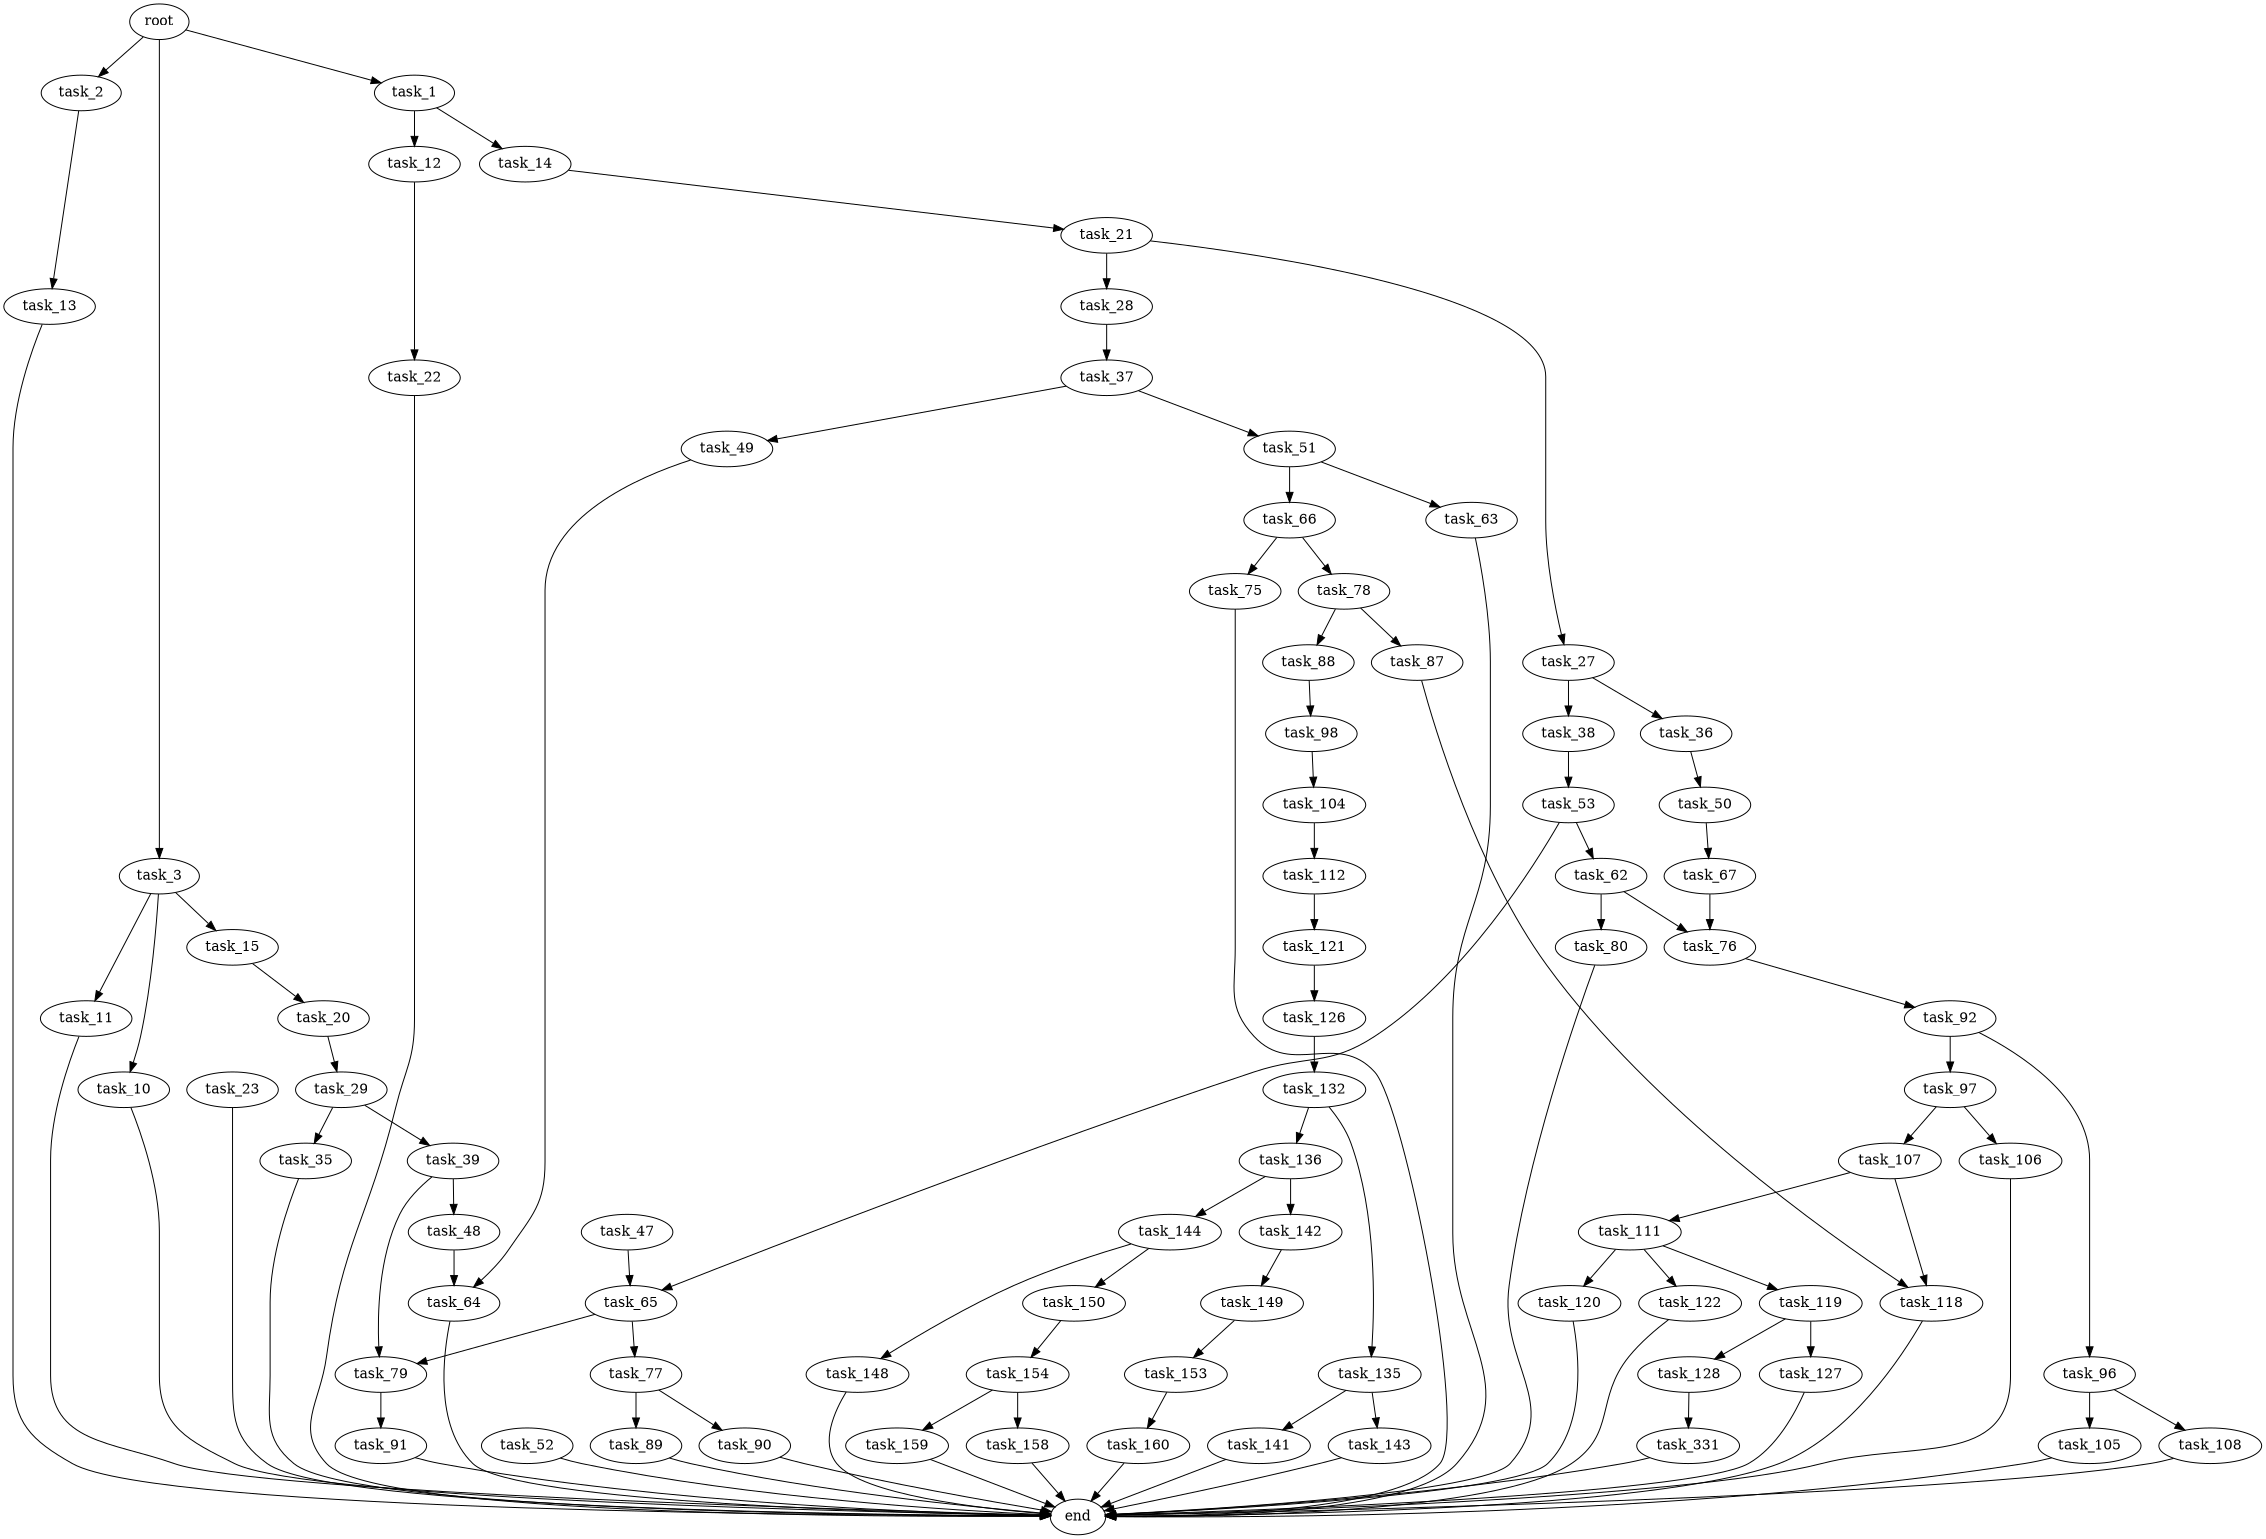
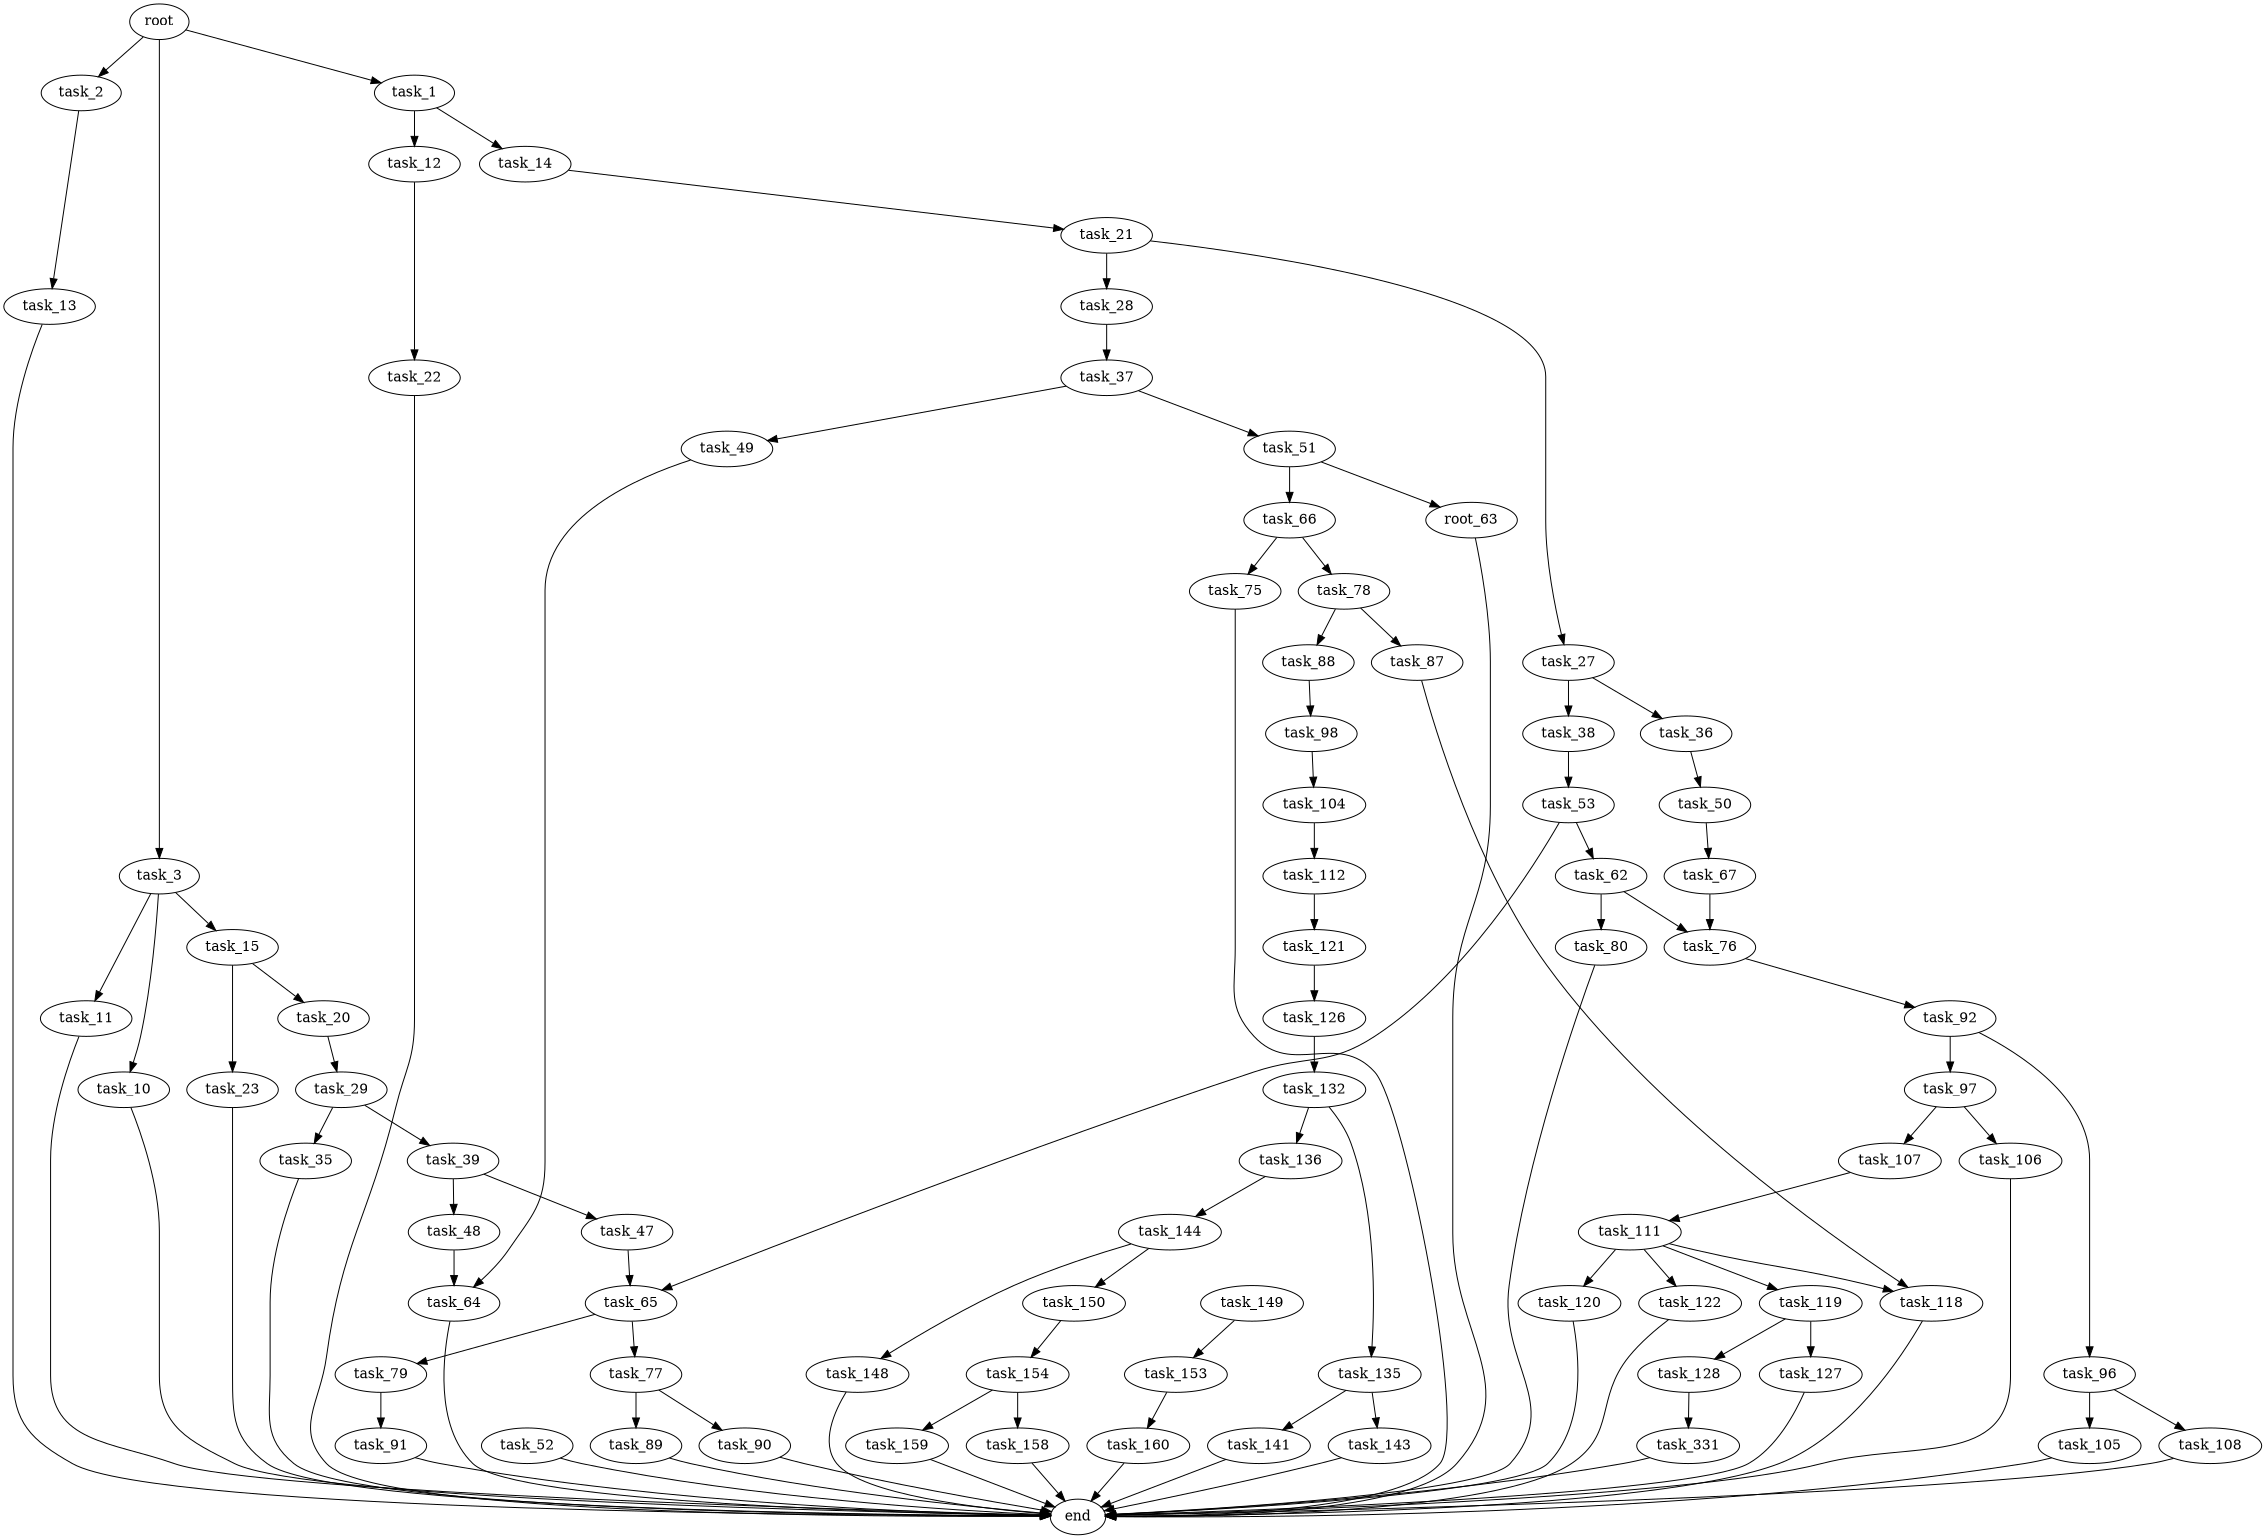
node "task_63": label "task_63" -> "root_63"
edge "task_15" -> "task_23": added
edge "task_107" -> "task_118": now "task_111" -> "task_118"
node "task_142": removed
edge "task_39" -> "task_79": now "task_39" -> "task_47"
